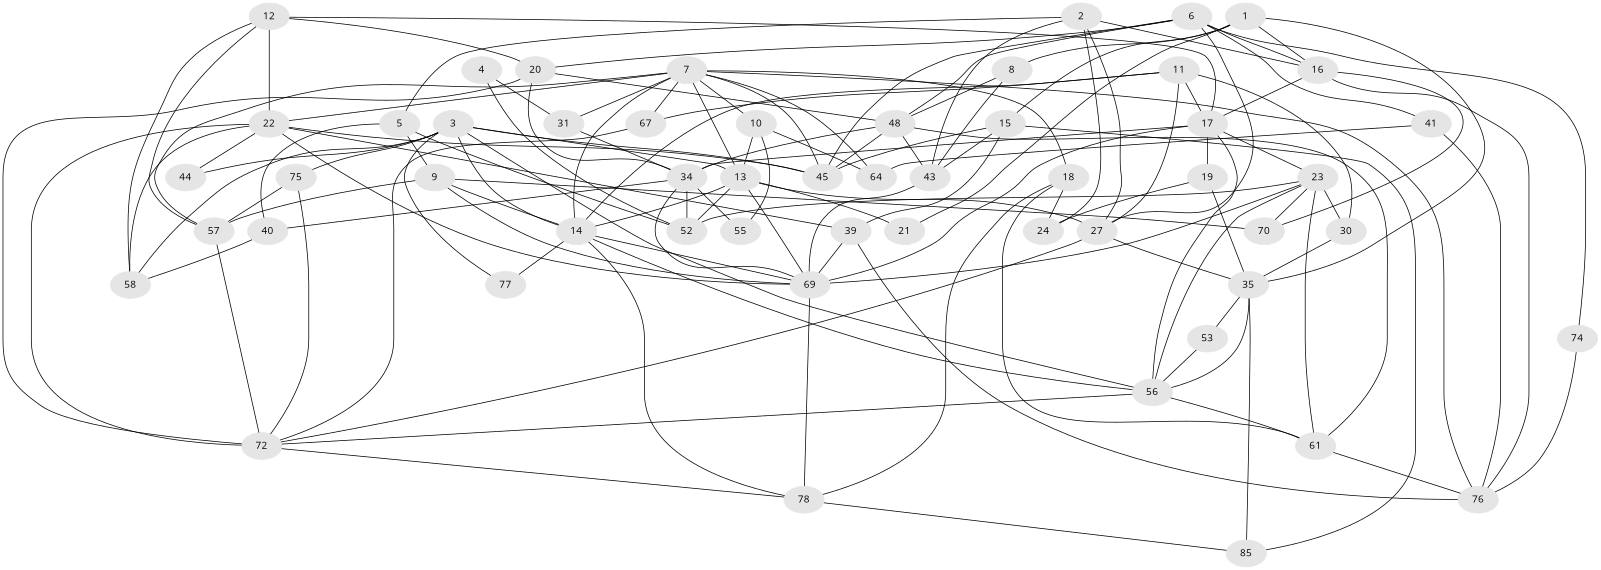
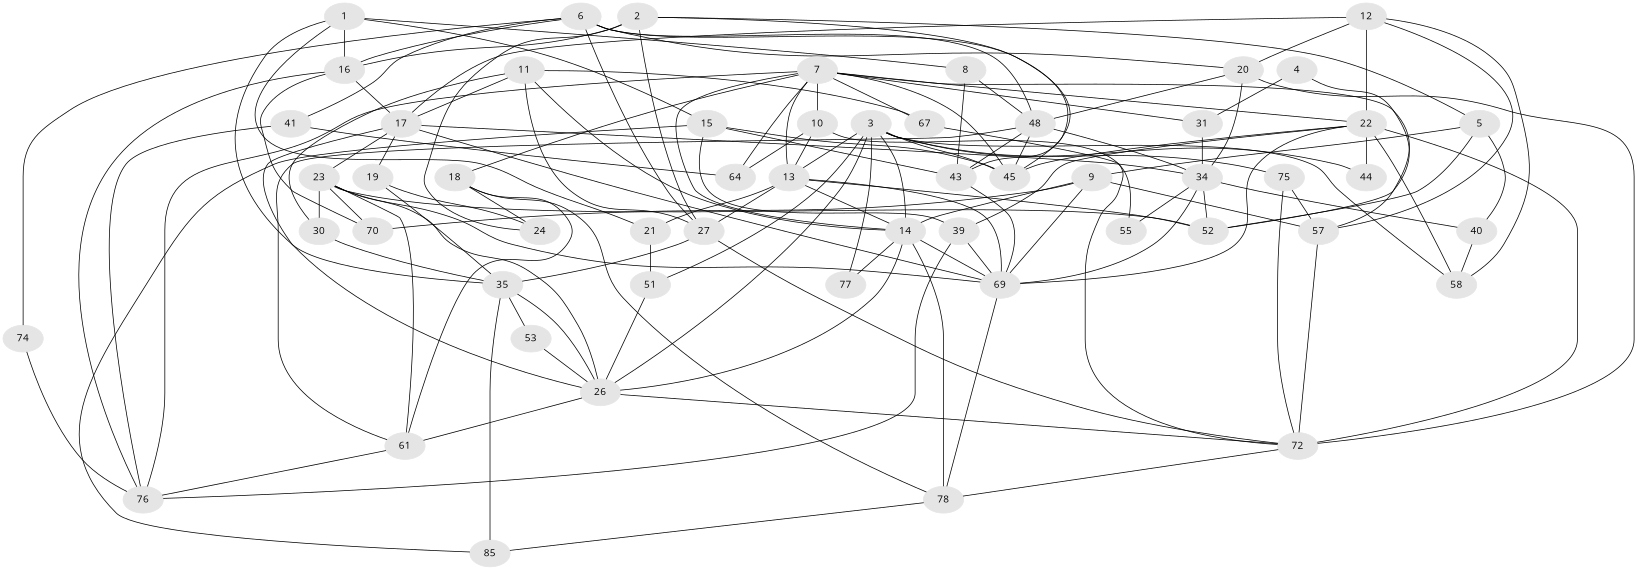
node "51": added
node "56": label "56" -> "26"
